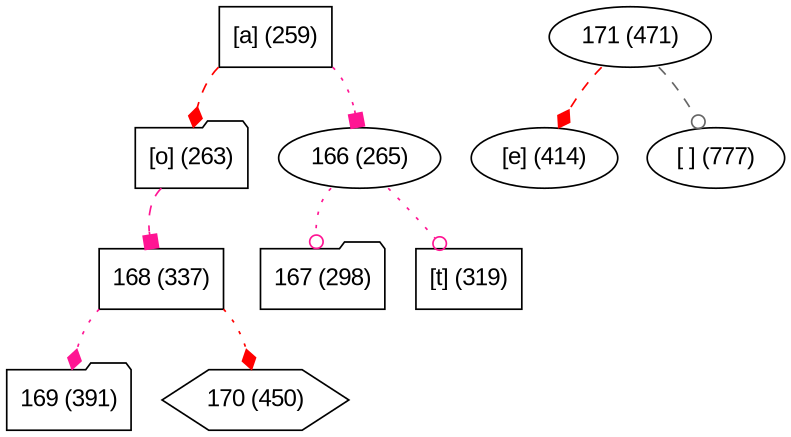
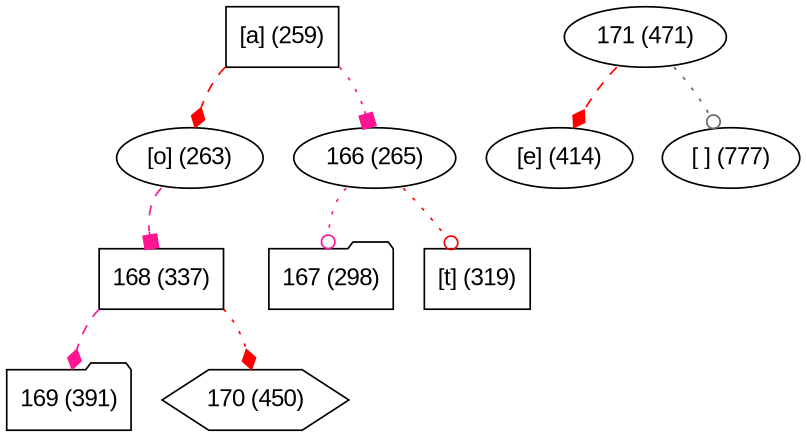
edge "171 (471)" -> "[ ] (777)": style dashed -> dotted
node "[o] (263)": shape folder -> ellipse
edge "166 (265)" -> "[t] (319)": color deeppink -> red
edge "168 (337)" -> "169 (391)": style dotted -> dashed
